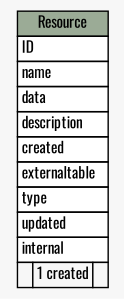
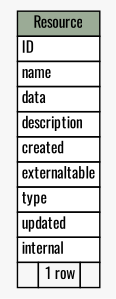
node "Resource": text "1 created" -> "1 row"
